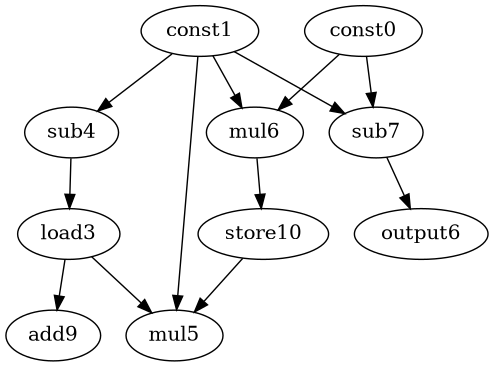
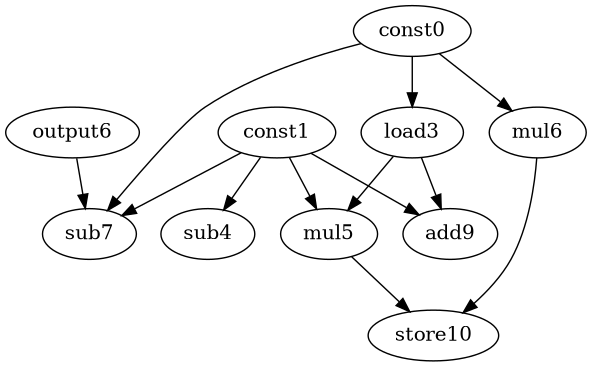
edge "const1" -> "mul6": now "const1" -> "add9"
edge "sub4" -> "load3": now "const0" -> "load3"
edge "sub7" -> "output6": reversed
edge "store10" -> "mul5": reversed
